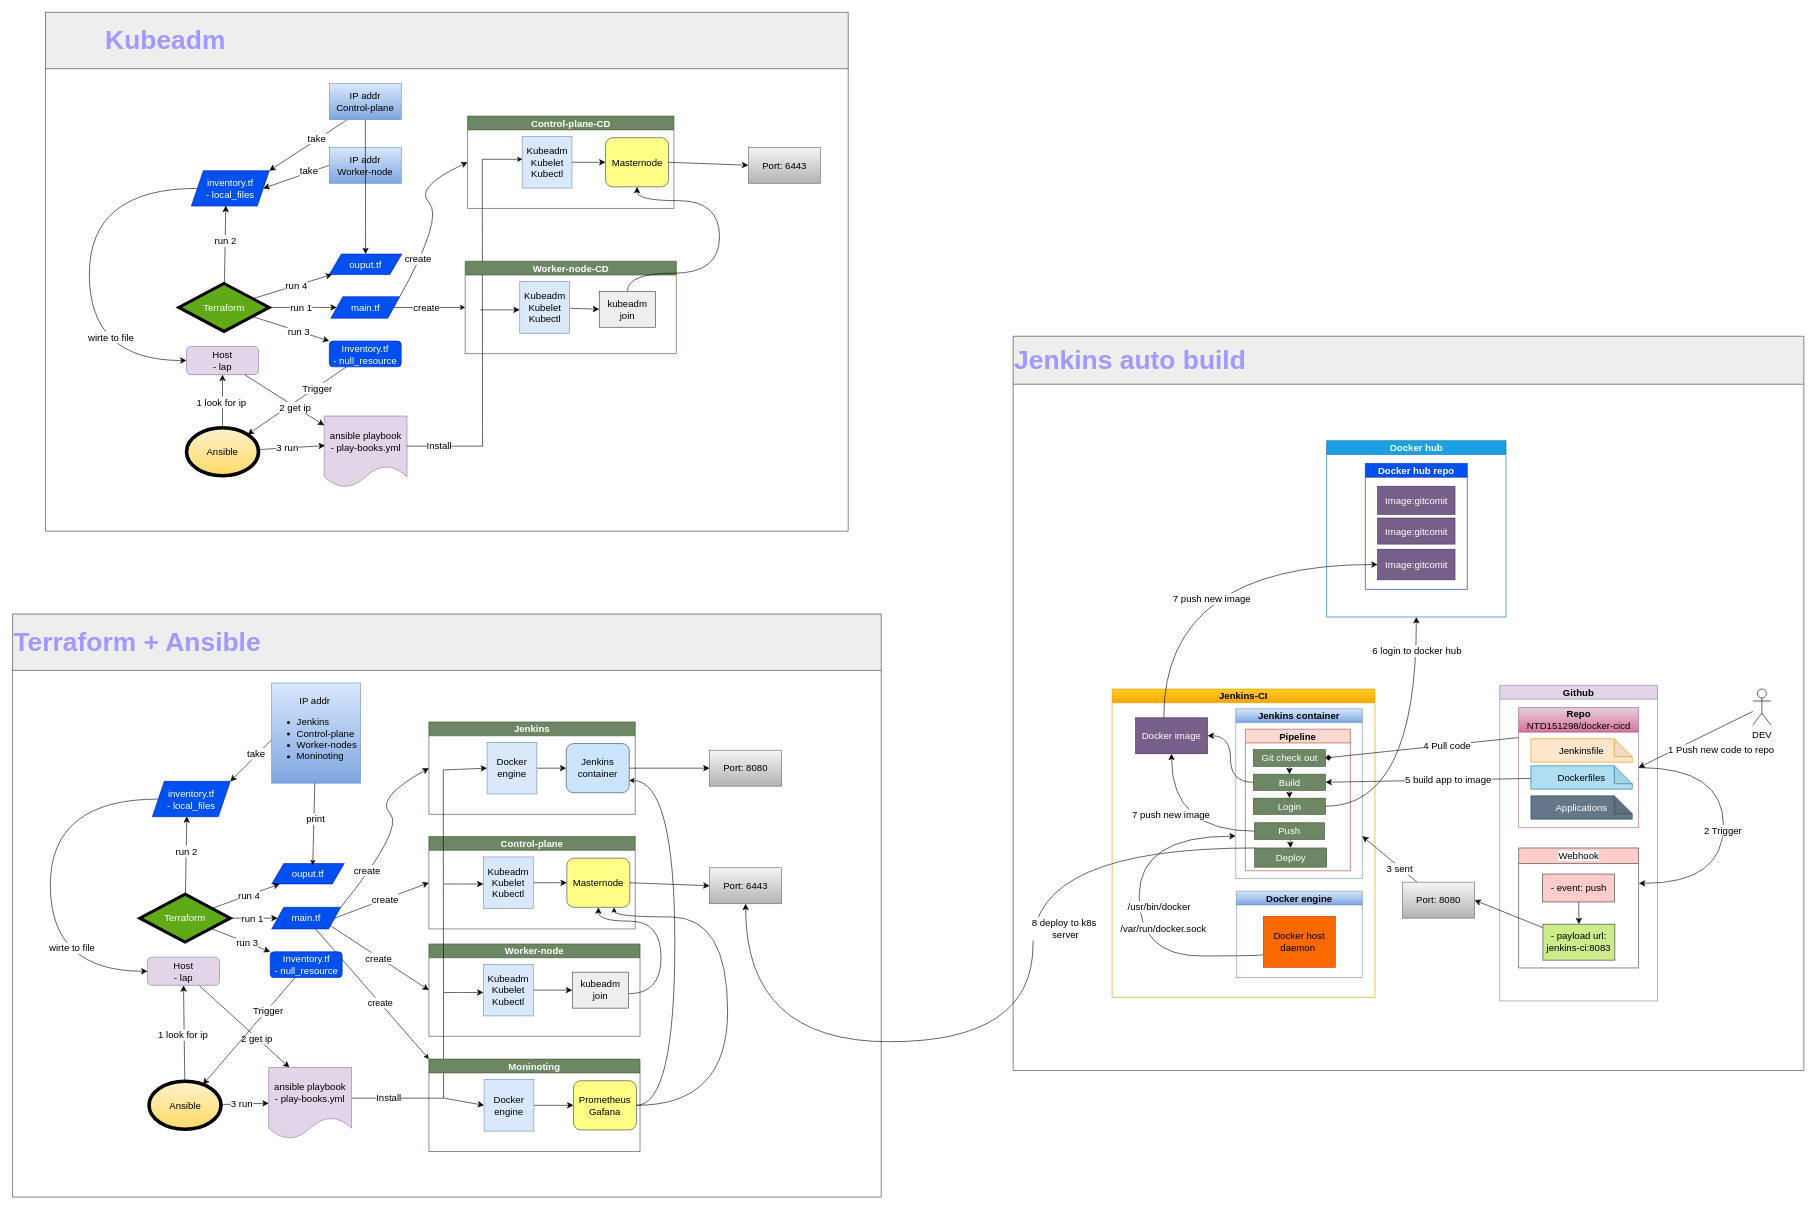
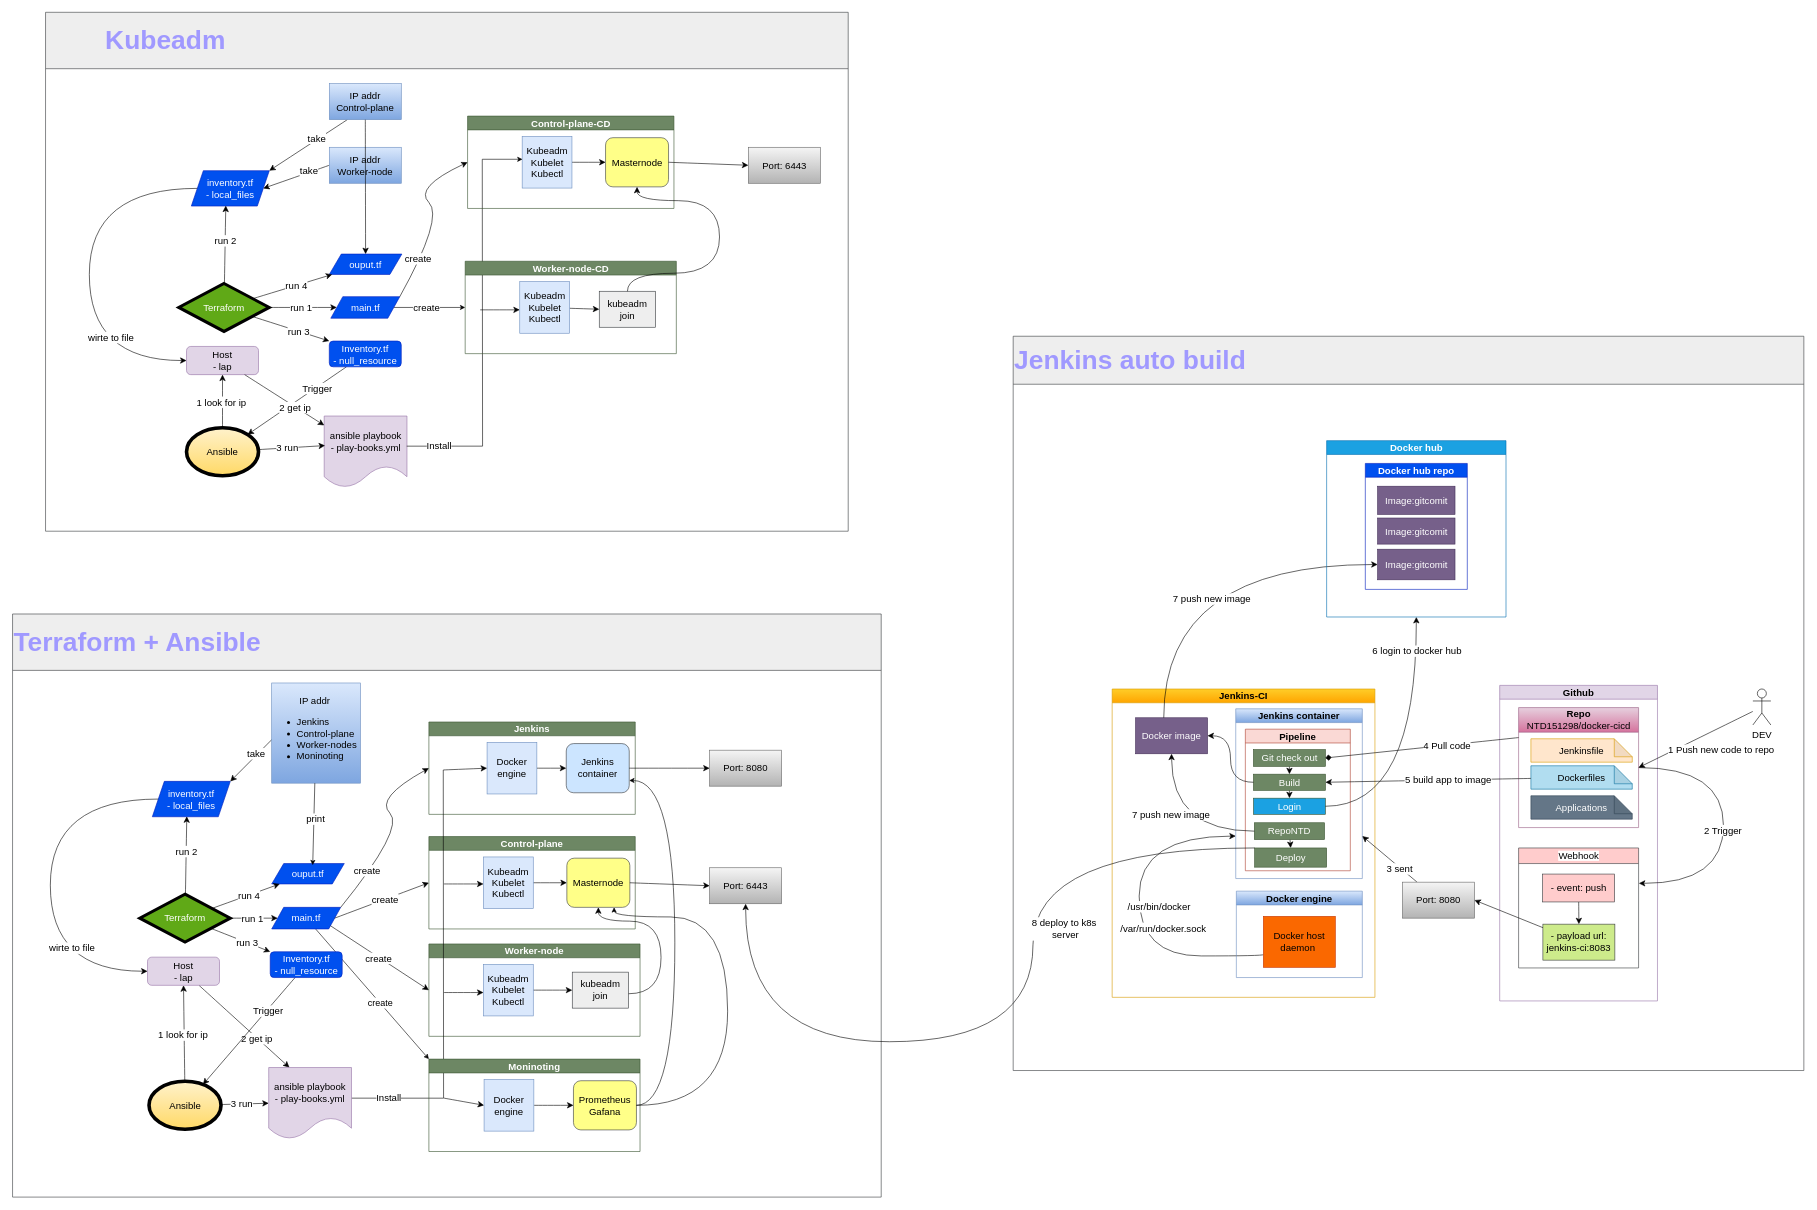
node "Login": fillcolor #6d8764 -> #1ba1e2
node "Push": label "Push" -> "RepoNTD"
